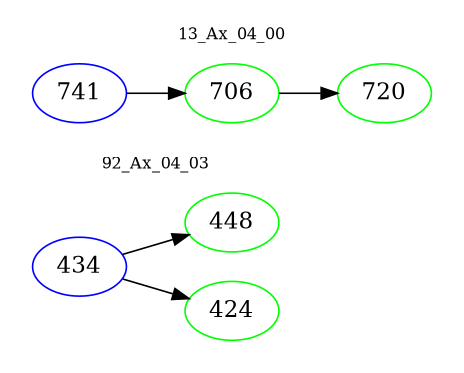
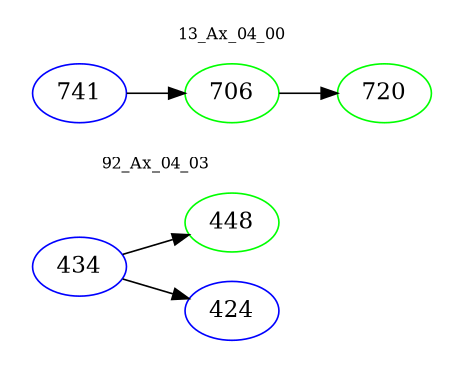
node "424": color green -> blue
